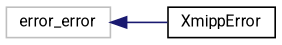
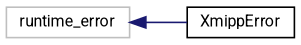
node "error_error": label "error_error" -> "runtime_error"
